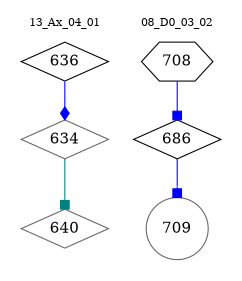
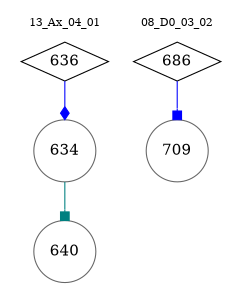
node "708": removed
node "634": shape diamond -> circle
node "640": shape diamond -> circle
